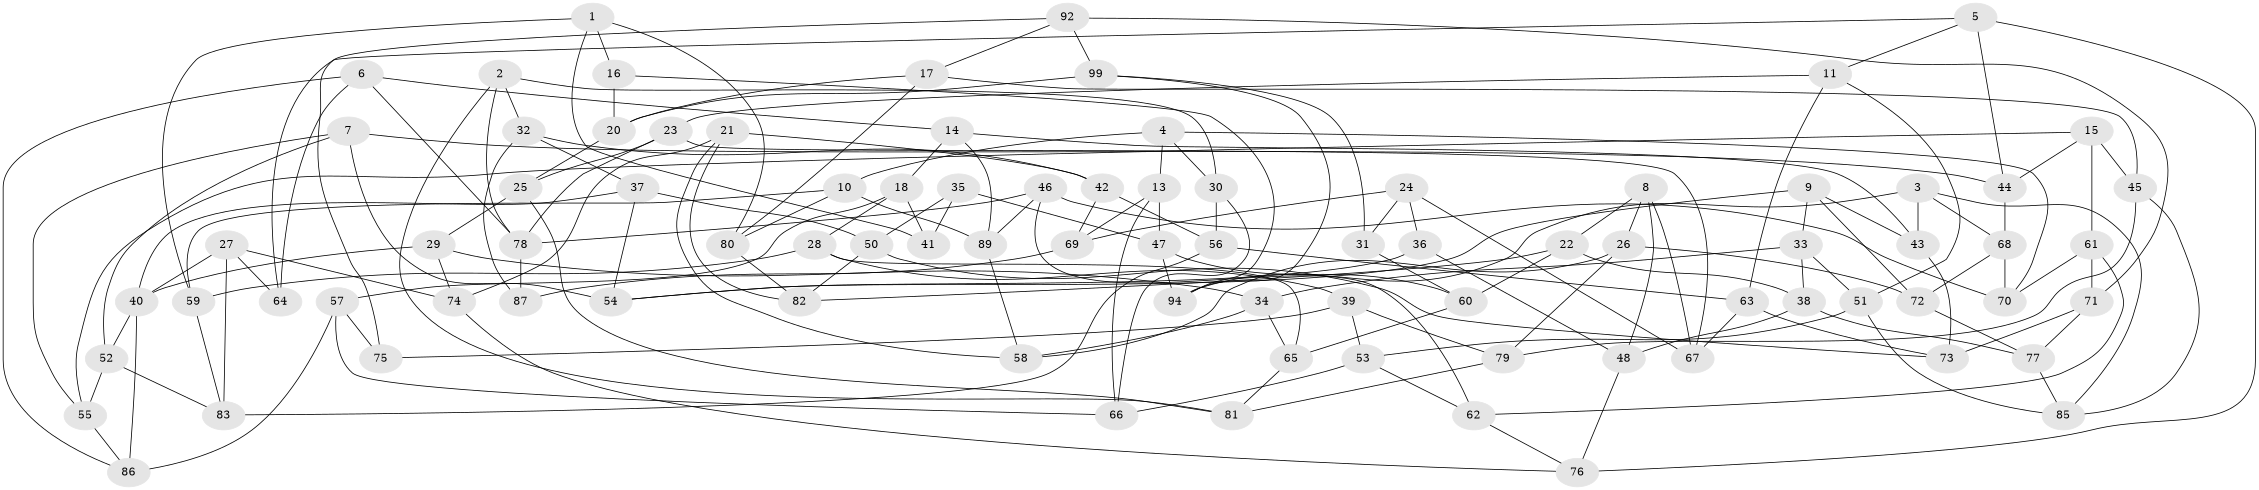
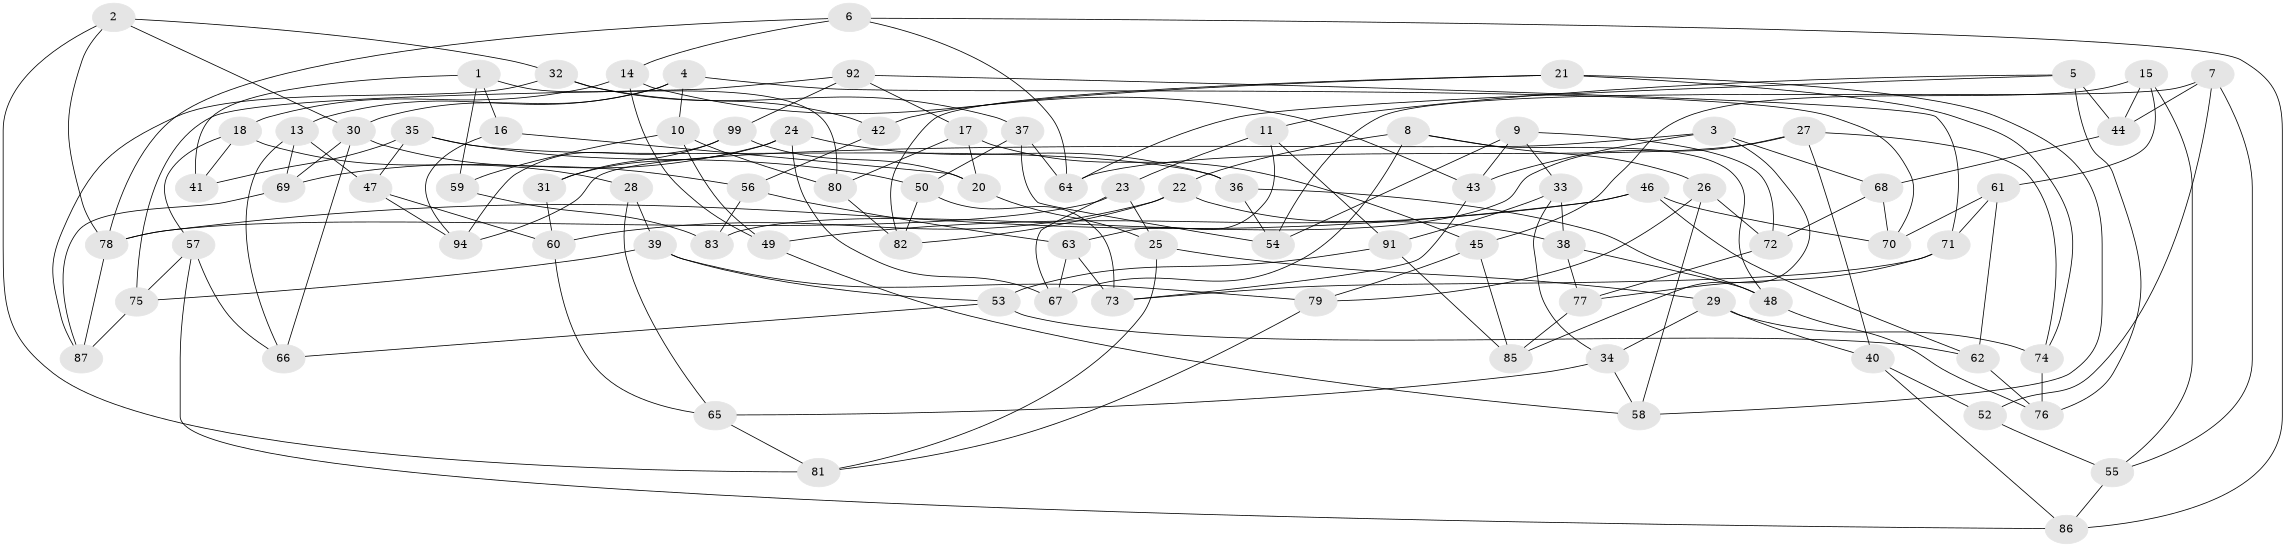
edge "35" -- "36": added
edge "37" -- "40": now "37" -- "64"
edge "42" -- "69": now "30" -- "69"
node "89": label "89" -> "49"
edge "28" -- "59": removed
node "51": label "51" -> "91"
edge "75" -- "87": added
edge "52" -- "83": removed
